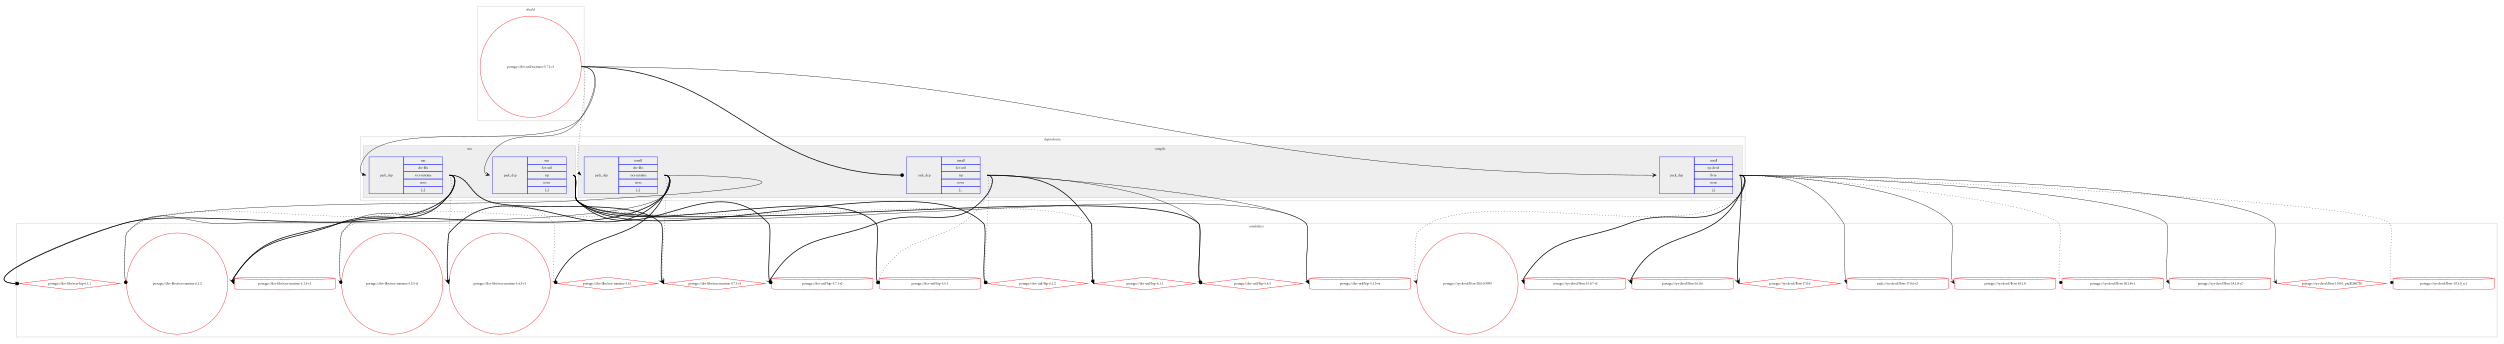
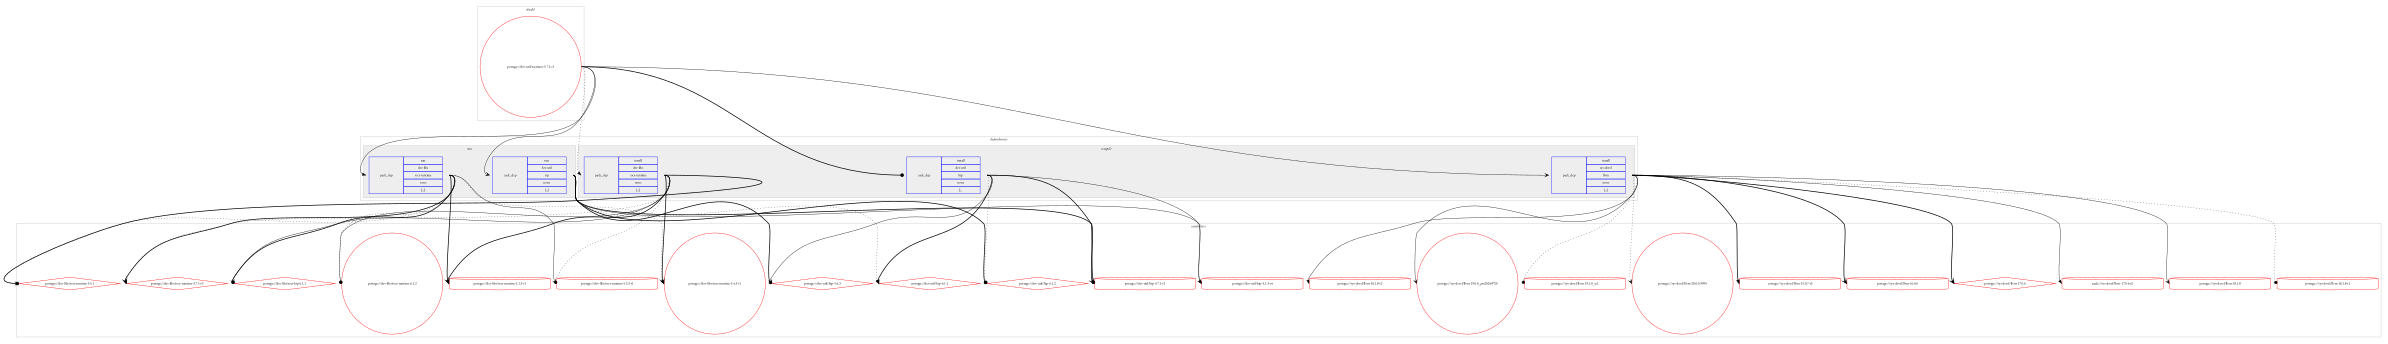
node "portage://dev-libs/rocr-runtime-5.3.3-r1": shape circle -> cylinder
node "portage://dev-util/hip-5.5.1": removed
node "portage://sys-devel/llvm-19.0.0_pre20240720": shape diamond -> circle
